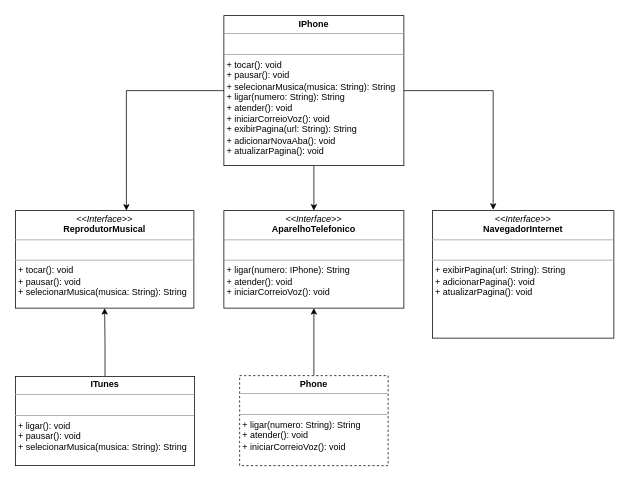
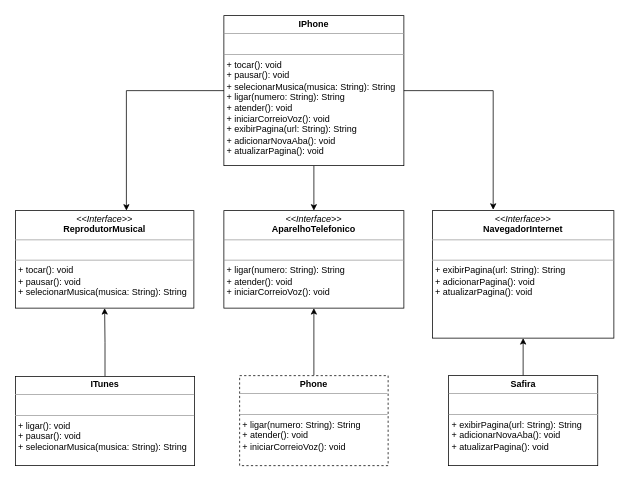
node "<<Interface>> AparelhoTelefonico + ligar(numero: IPhone): String + atender(): void + iniciarCorreioVoz(): void": label "<<Interface>> AparelhoTelefonico + ligar(numero: IPhone): String + atender(): void + iniciarCorreioVoz(): void" -> "<<Interface>> AparelhoTelefonico + ligar(numero: String): String + atender(): void + iniciarCorreioVoz(): void"
edge "Safira + exibirPagina(url: String): String + adicionarNovaAba(): void + atualizarPagina(): void" -> "<<Interface>> NavegadorInternet + exibirPagina(url: String): String + adicionarPagina(): void + atualizarPagina(): void": added
node "Safira + exibirPagina(url: String): String + adicionarNovaAba(): void + atualizarPagina(): void": added
